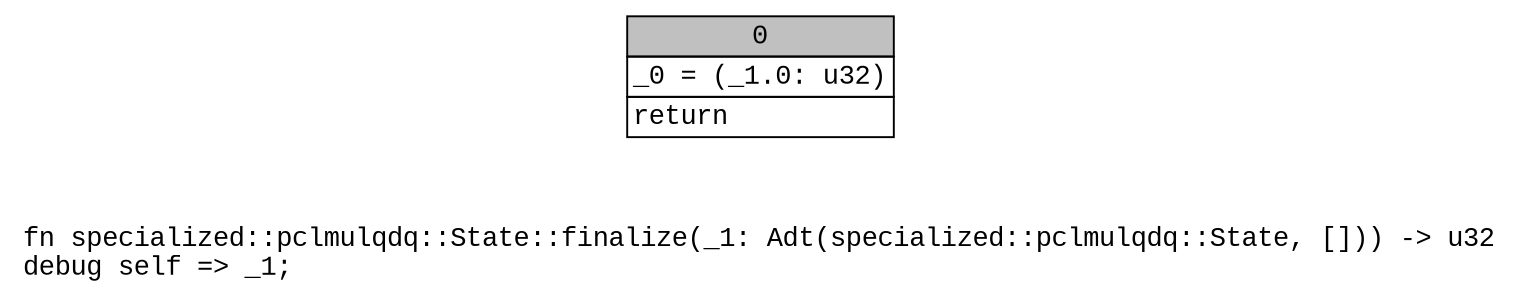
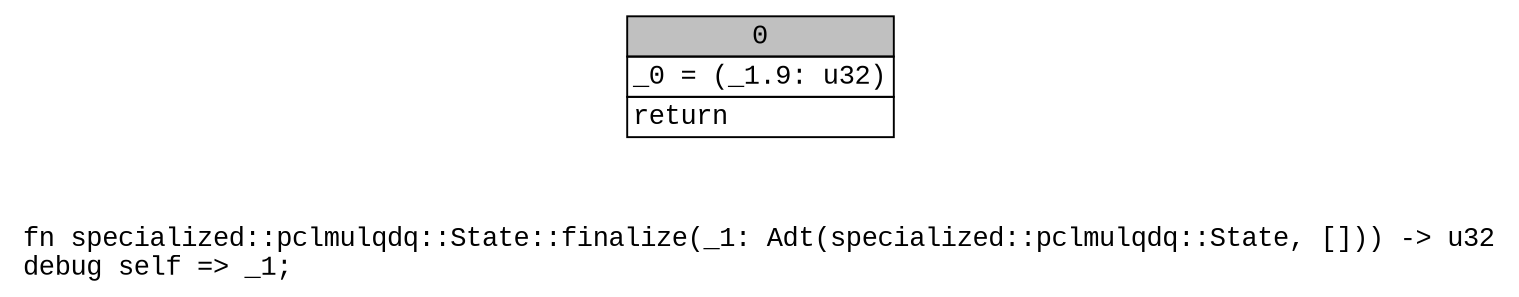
node "0": text "_0 = (_1.0: u32)" -> "_0 = (_1.9: u32)"
